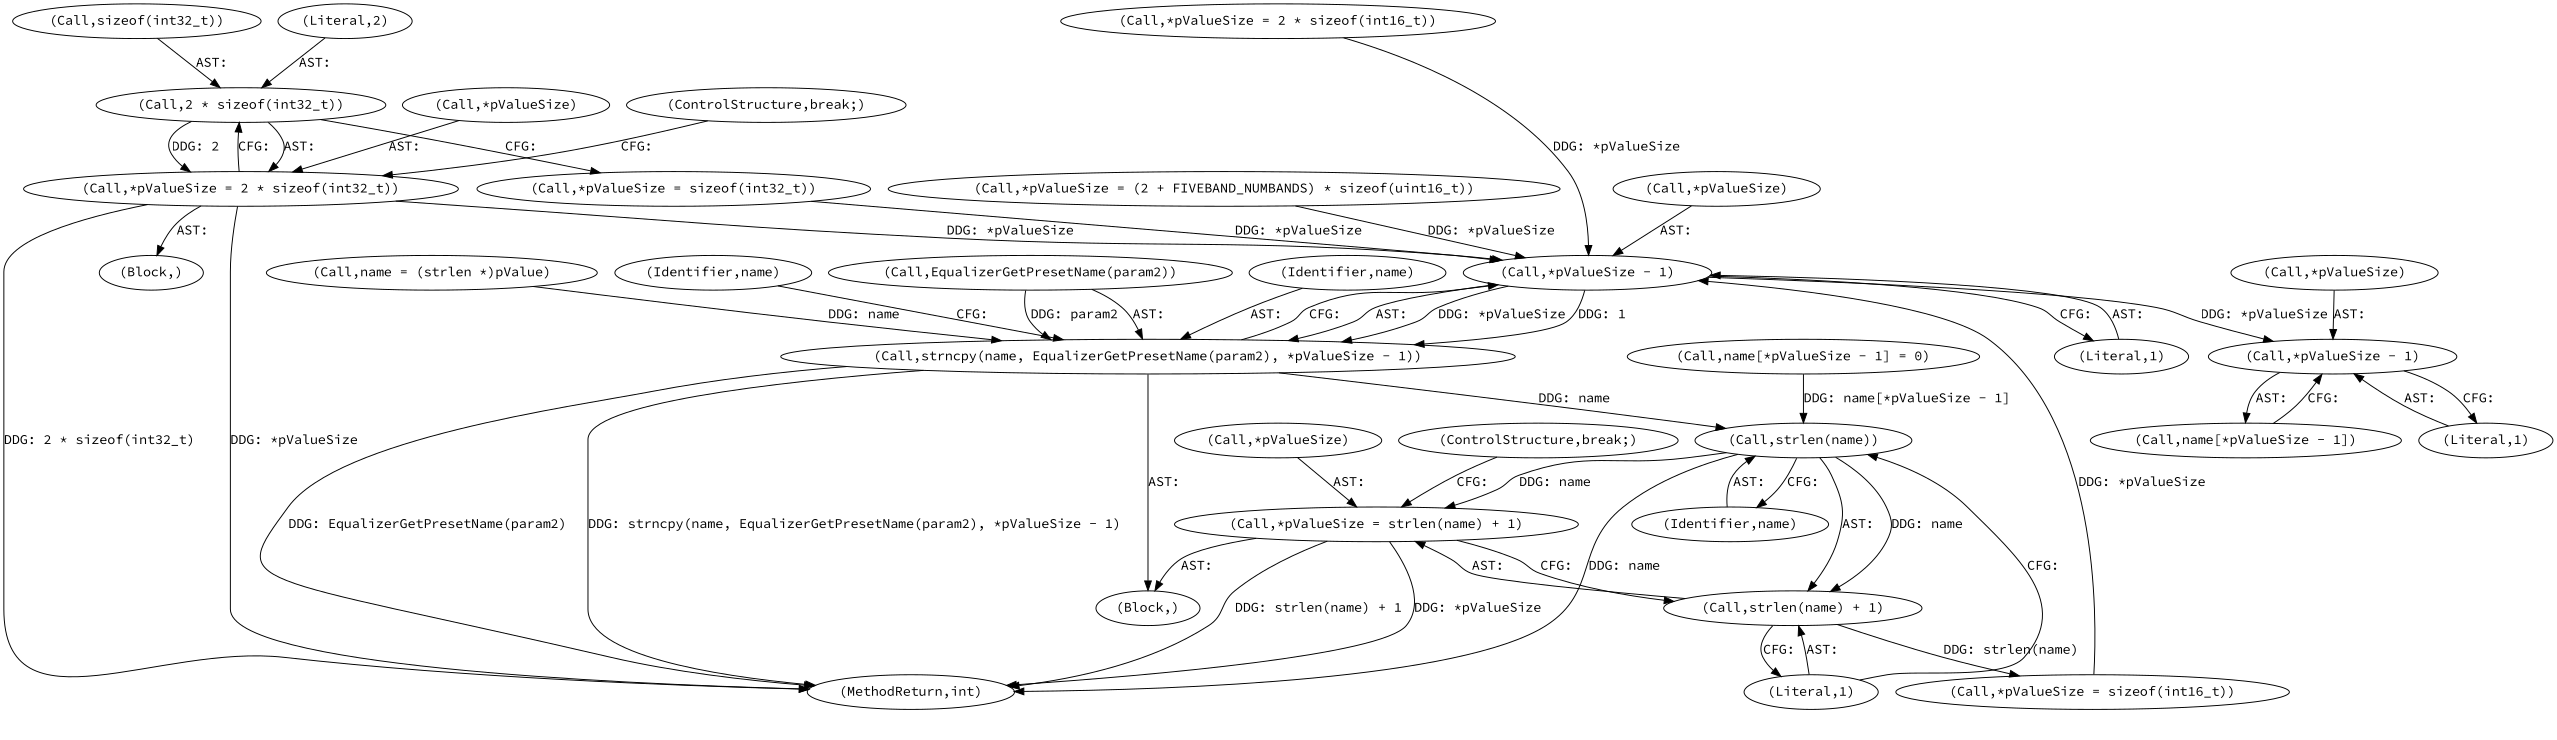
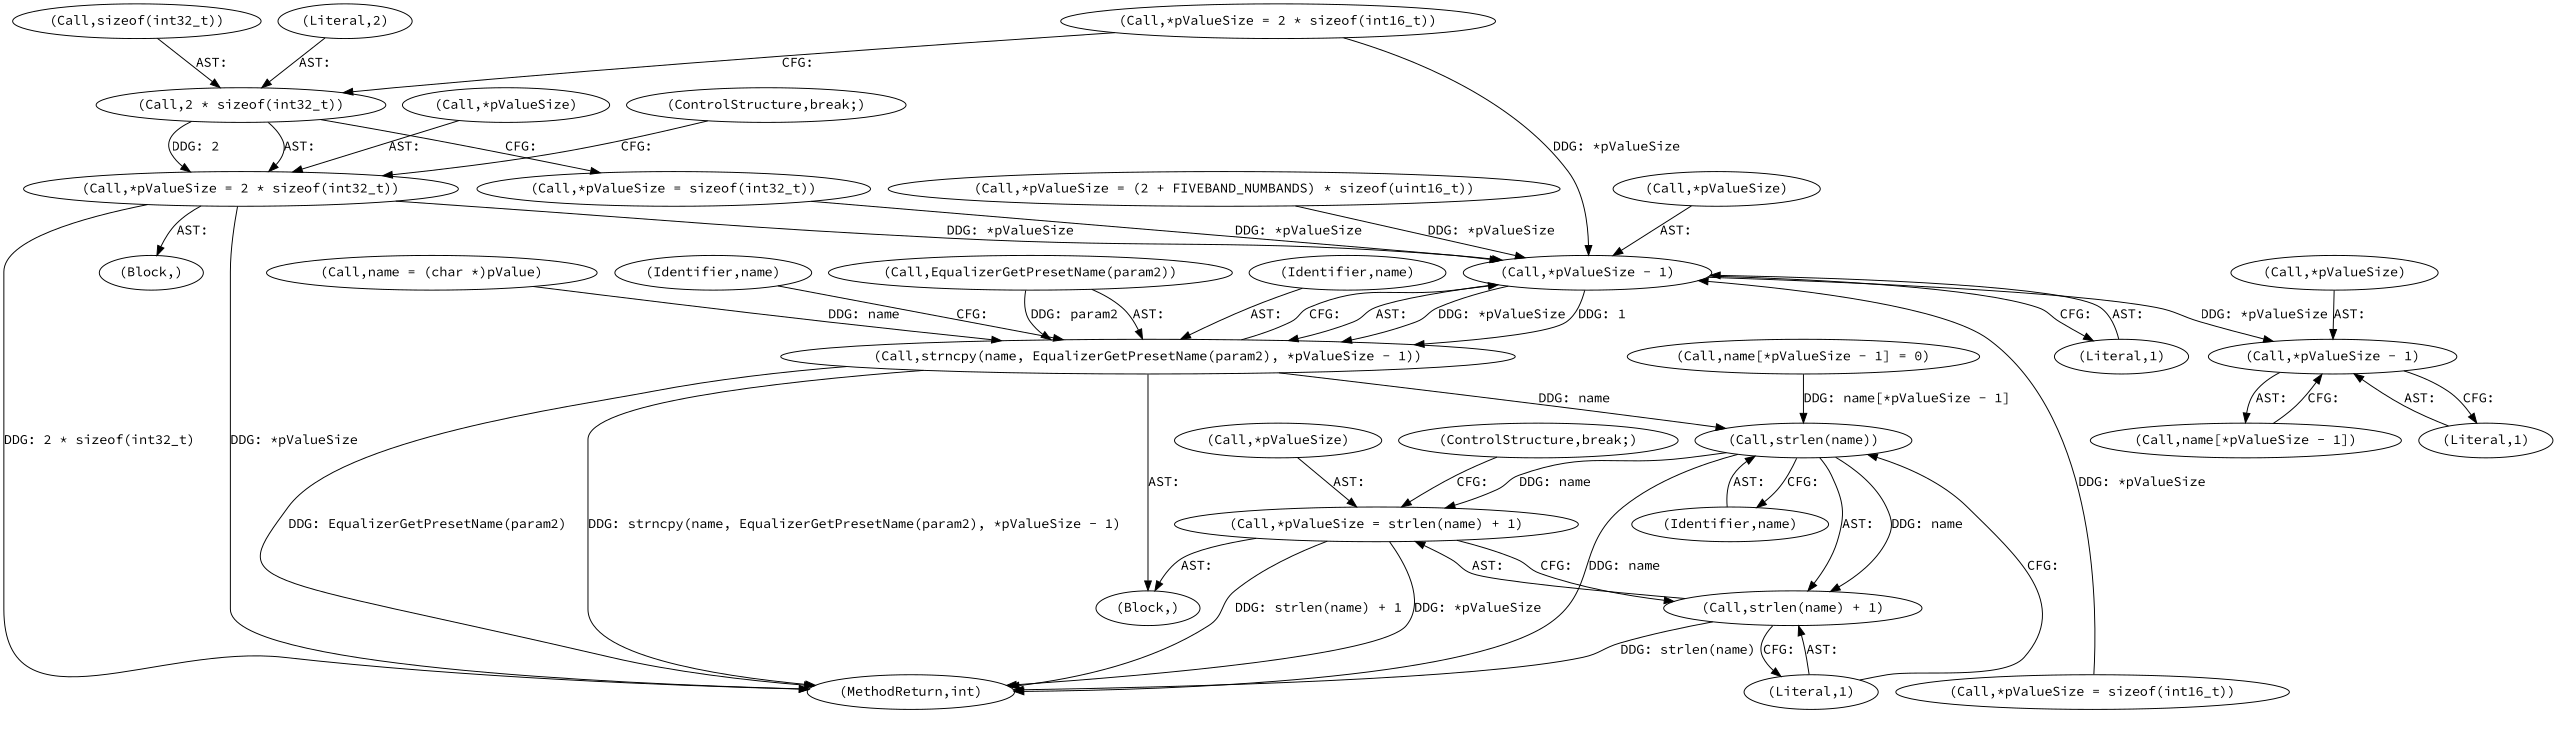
edge "(Call,*pValueSize = 2 * sizeof(int32_t))" -> "(Call,2 * sizeof(int32_t))": now "(Call,*pValueSize = 2 * sizeof(int16_t))" -> "(Call,2 * sizeof(int32_t))"
node "(Call,name = (strlen *)pValue)": label "(Call,name = (strlen *)pValue)" -> "(Call,name = (char *)pValue)"
edge "(Call,strlen(name) + 1)" -> "(Call,*pValueSize = sizeof(int16_t))": now "(Call,strlen(name) + 1)" -> "(MethodReturn,int)"
